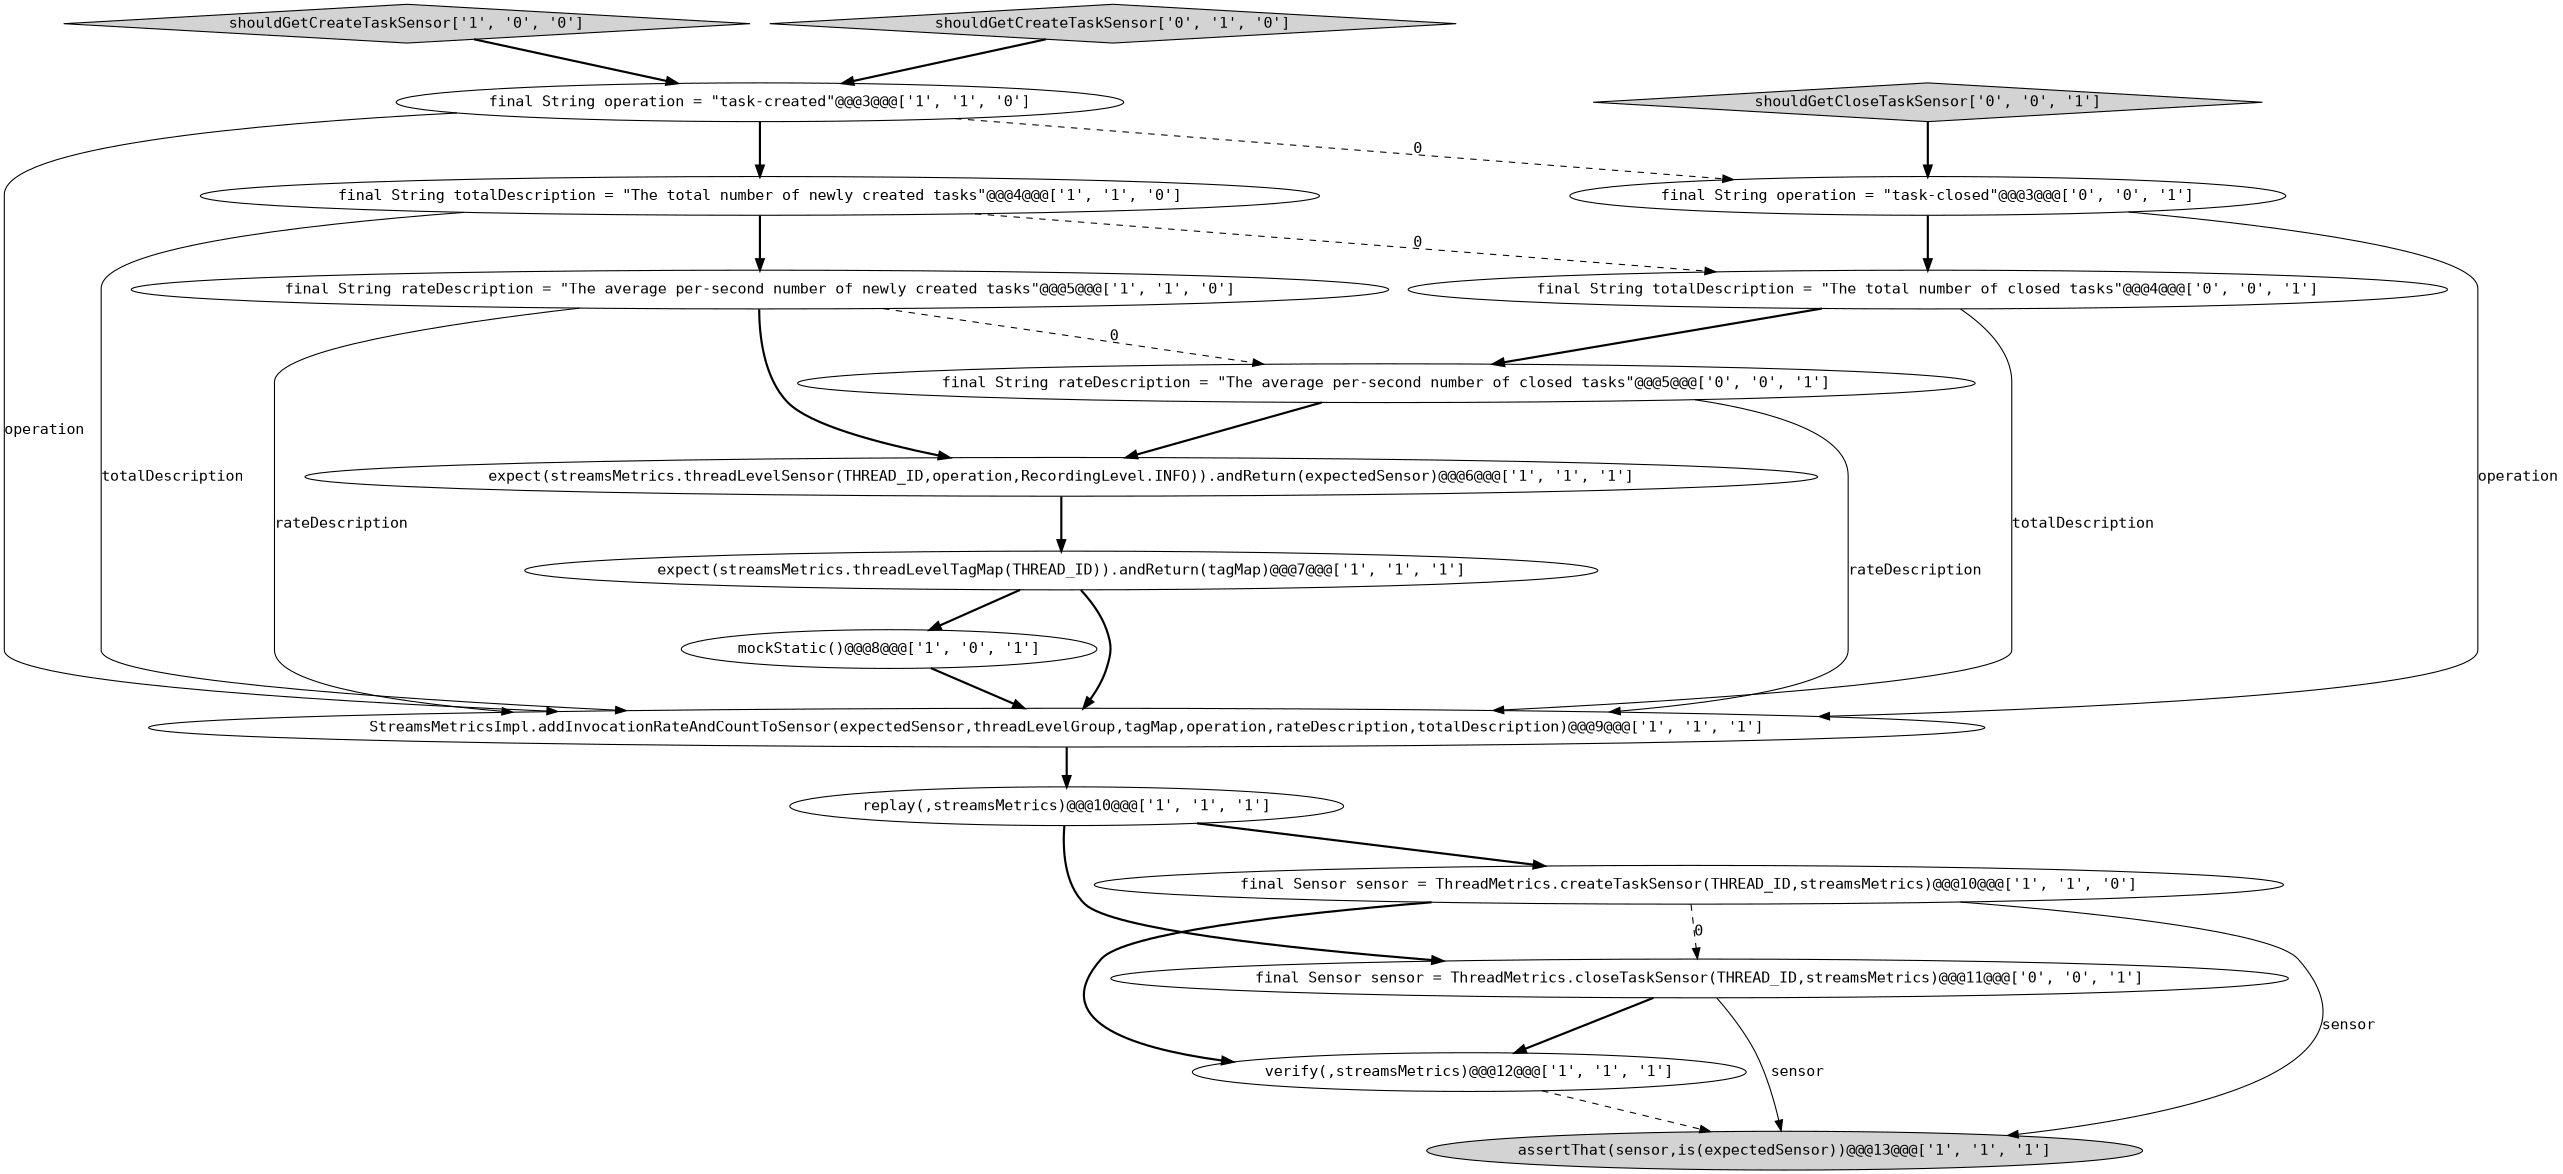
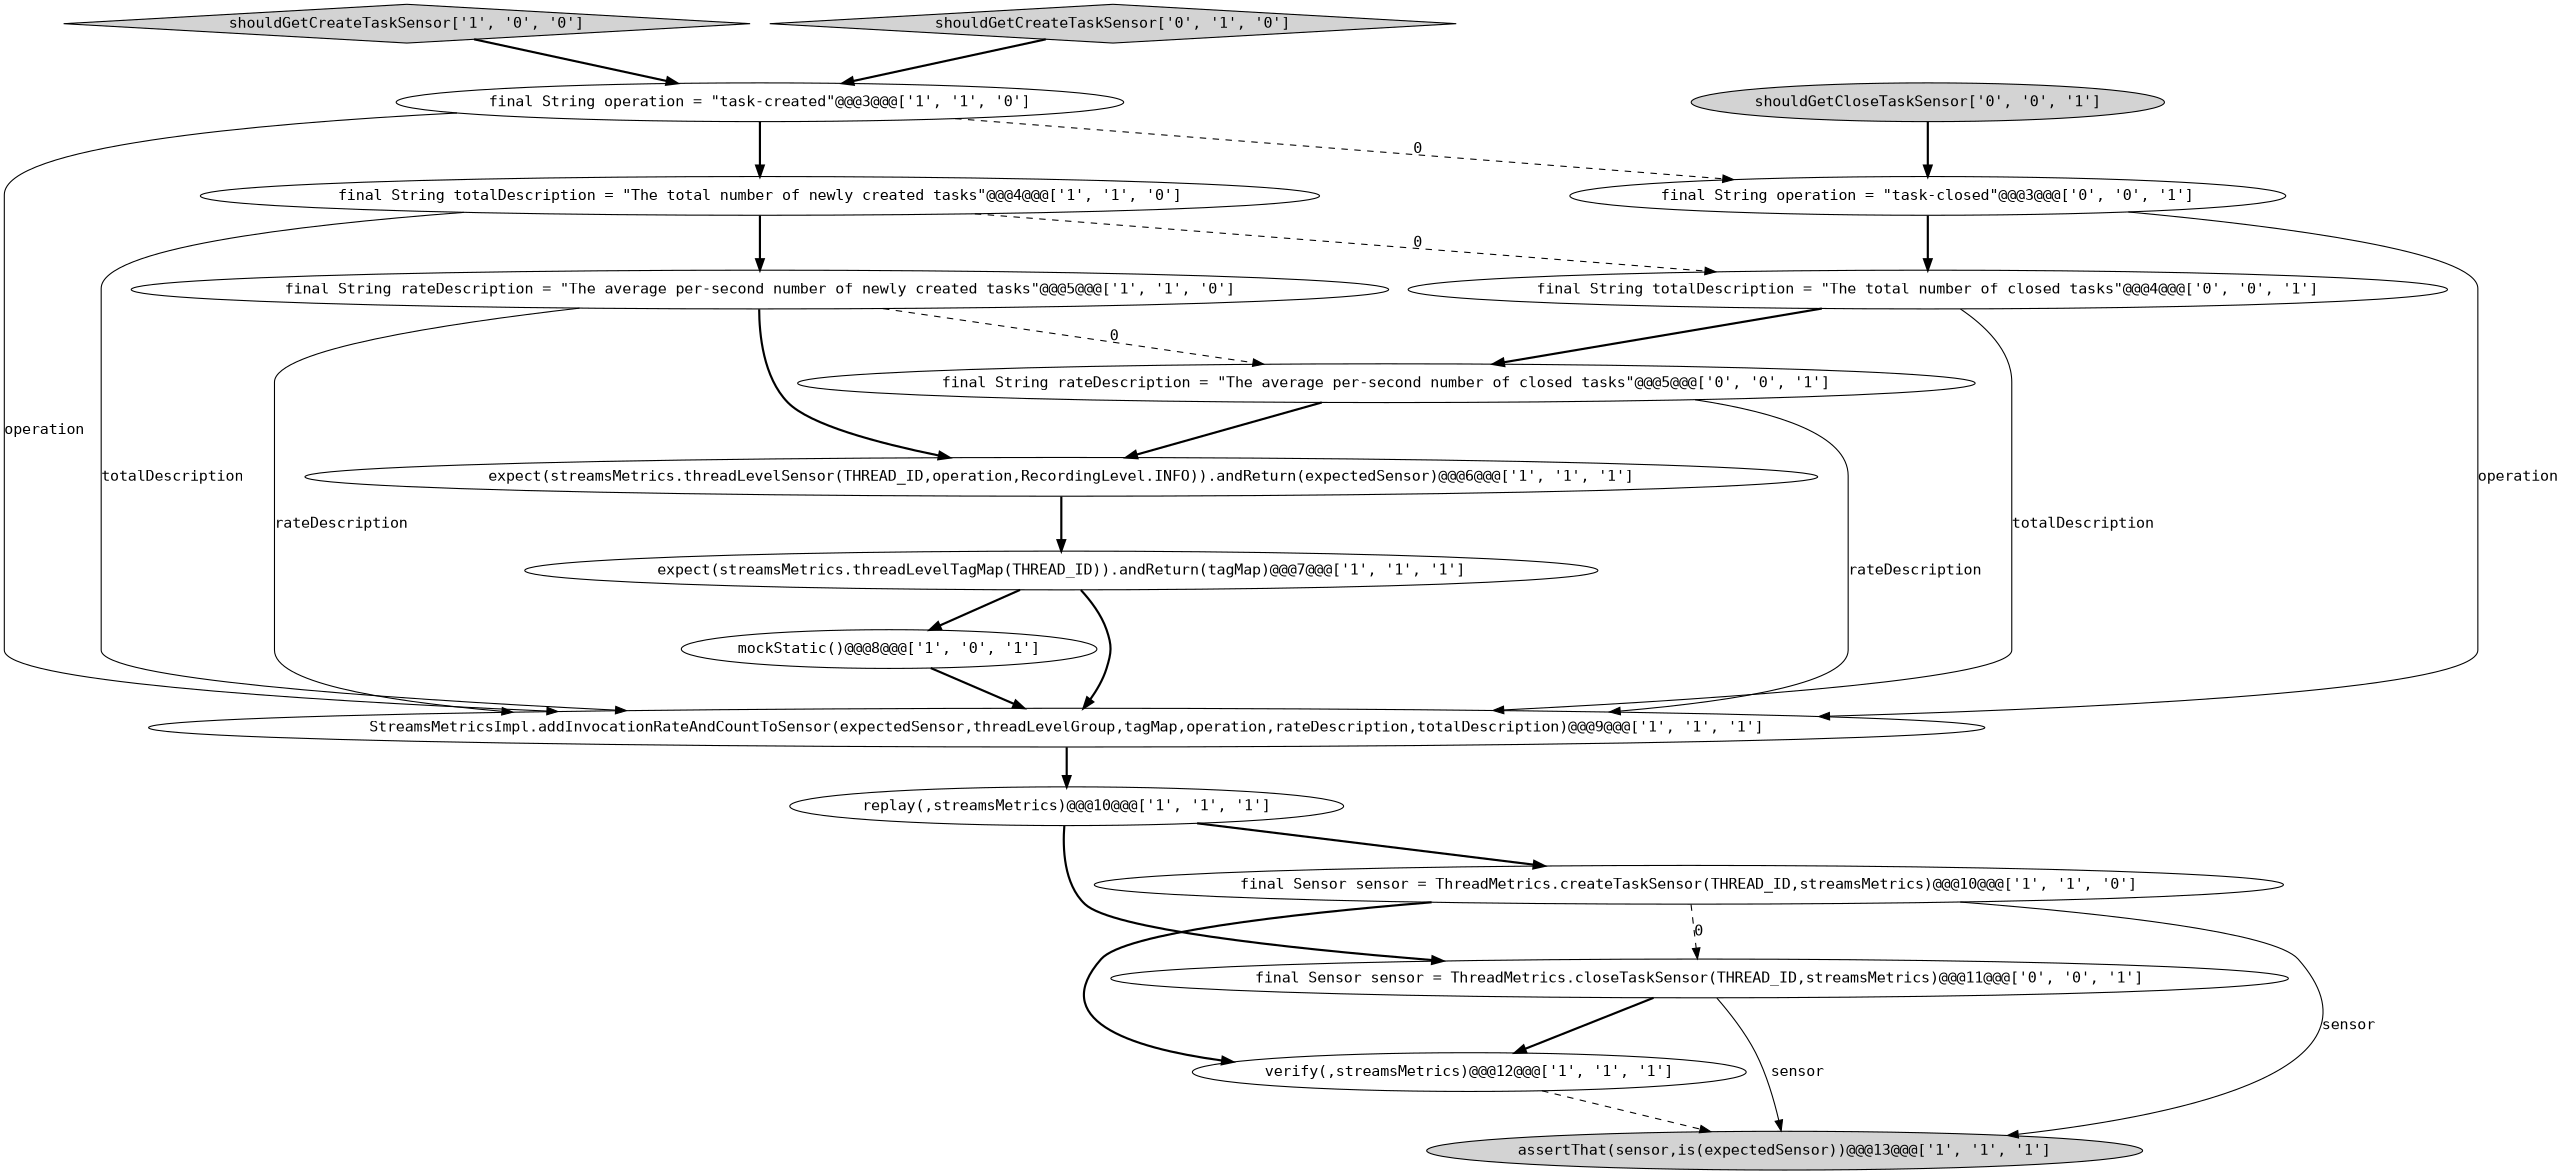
node "shouldGetCloseTaskSensor['0', '0', '1']": shape diamond -> ellipse
